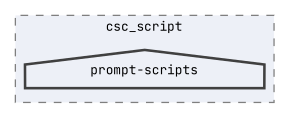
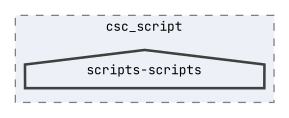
node "prompt-scripts": label "prompt-scripts" -> "scripts-scripts"
